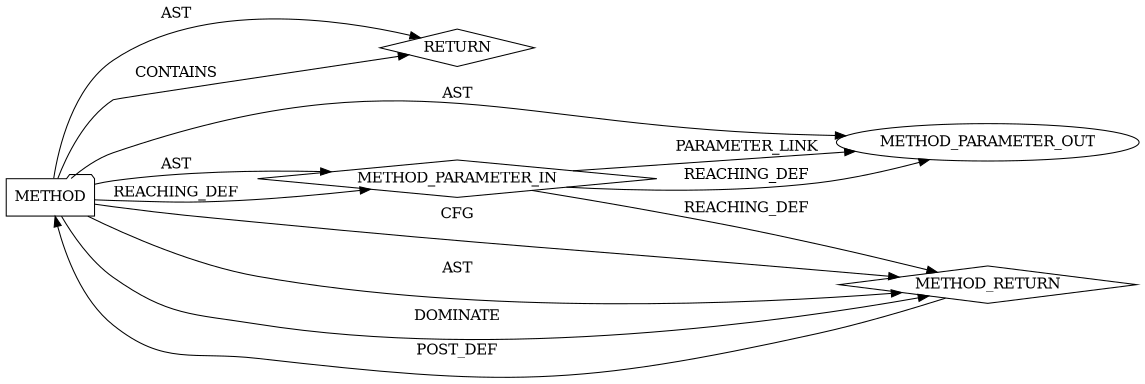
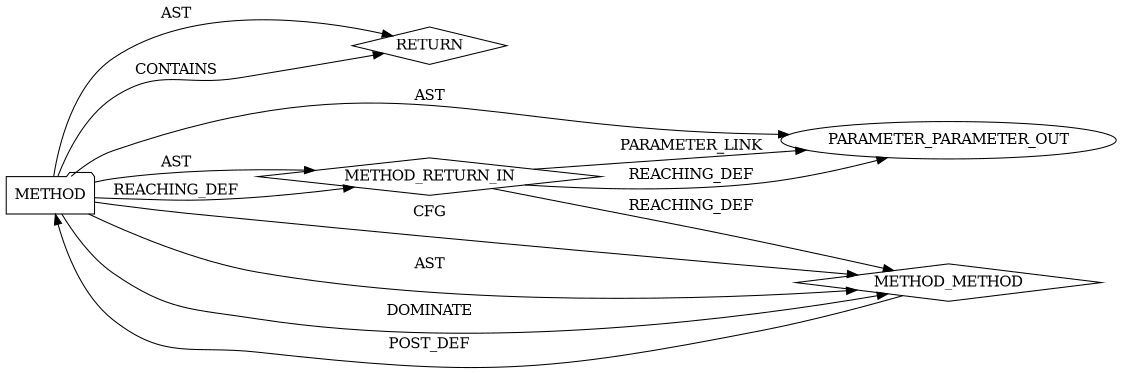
node "METHOD_PARAMETER_OUT": label "METHOD_PARAMETER_OUT" -> "PARAMETER_PARAMETER_OUT"
node "METHOD_PARAMETER_IN": label "METHOD_PARAMETER_IN" -> "METHOD_RETURN_IN"
node "METHOD_RETURN": label "METHOD_RETURN" -> "METHOD_METHOD"
